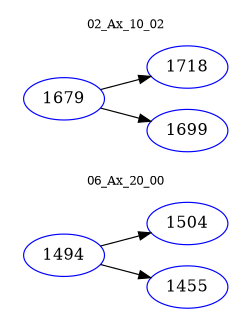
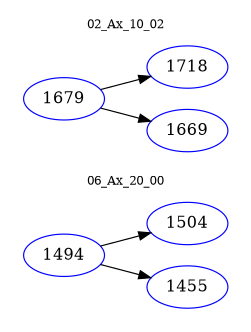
node "1699": label "1699" -> "1669"
